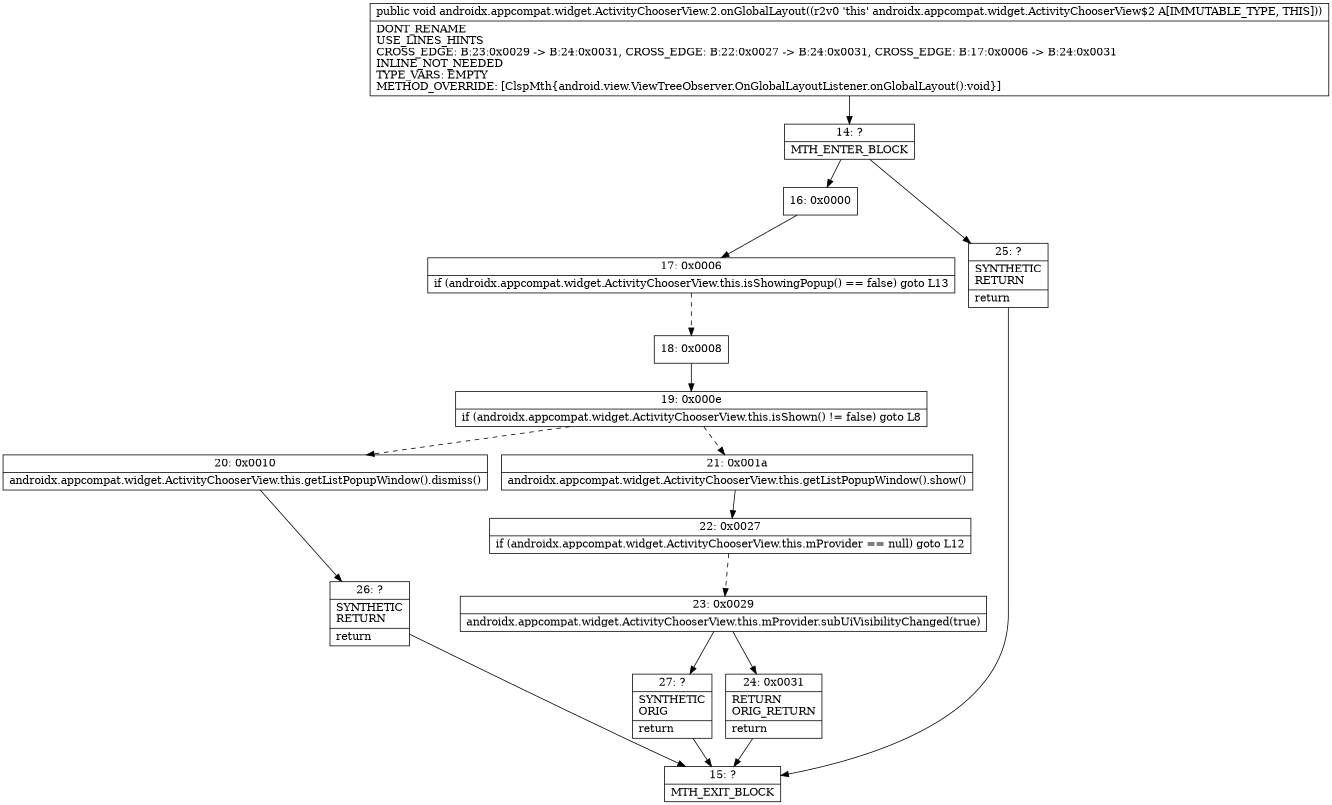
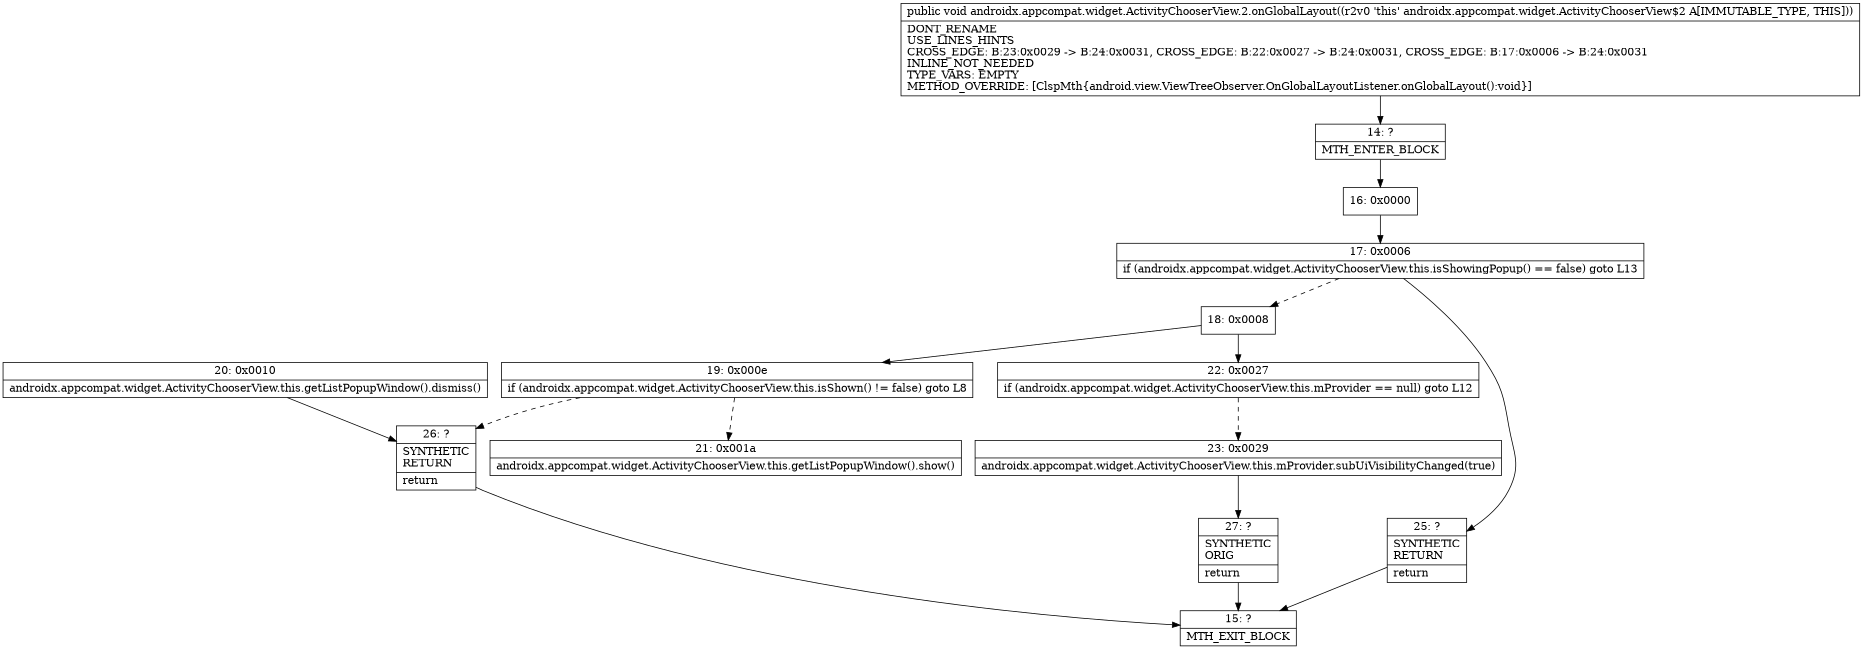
edge "14: ?" -> "25: ?": now "17: 0x0006" -> "25: ?"
edge "19: 0x000e" -> "20: 0x0010": now "19: 0x000e" -> "26: ?"
edge "21: 0x001a" -> "22: 0x0027": now "18: 0x0008" -> "22: 0x0027"
node "24: 0x0031": removed
